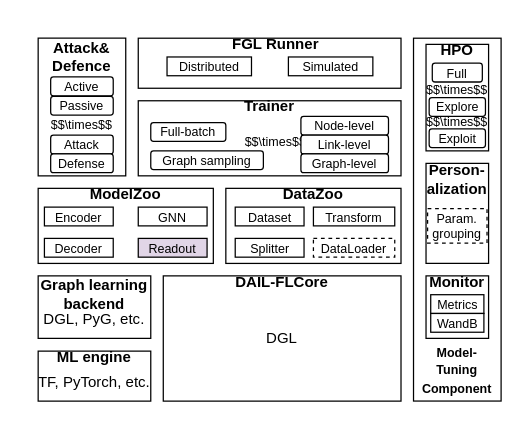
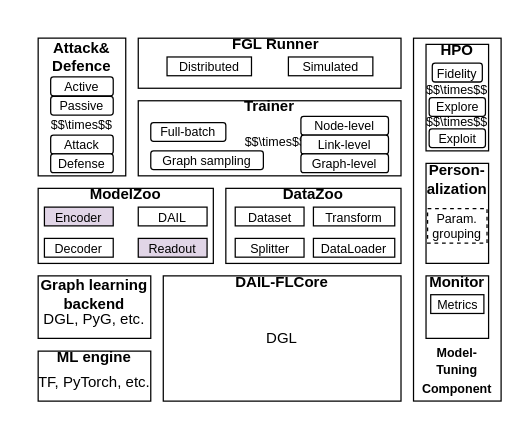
node "Full": label "Full" -> "Fidelity"
node "Encoder": fillcolor #ffffff -> #e1d5e7
node "GNN": label "GNN" -> "DAIL"
node "DataLoader": style dashed -> solid
node "WandB": removed
